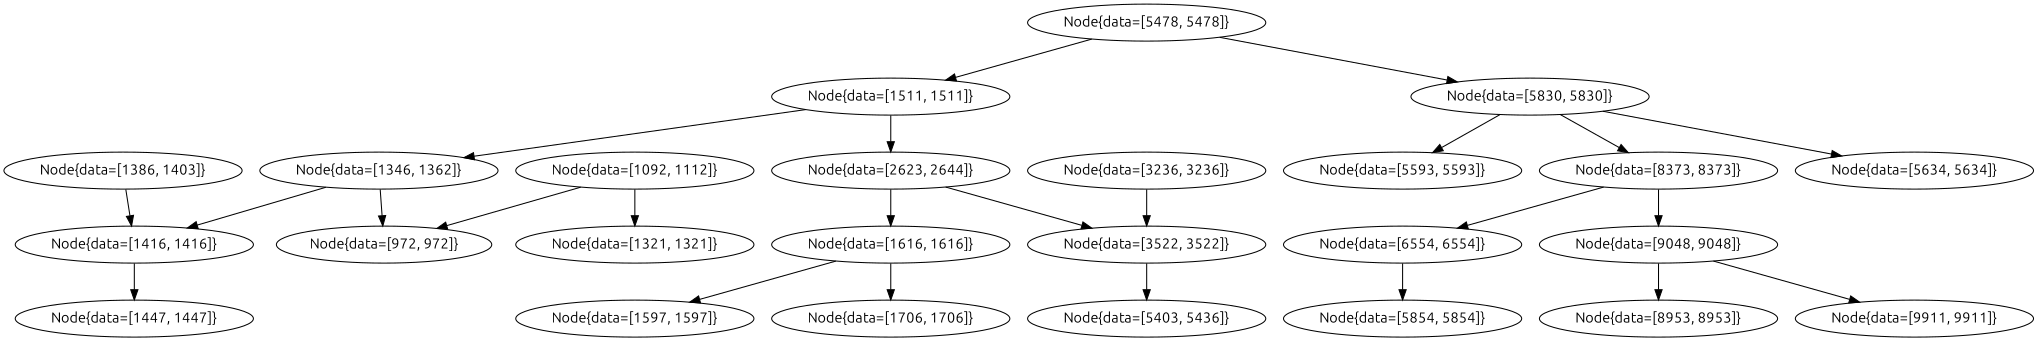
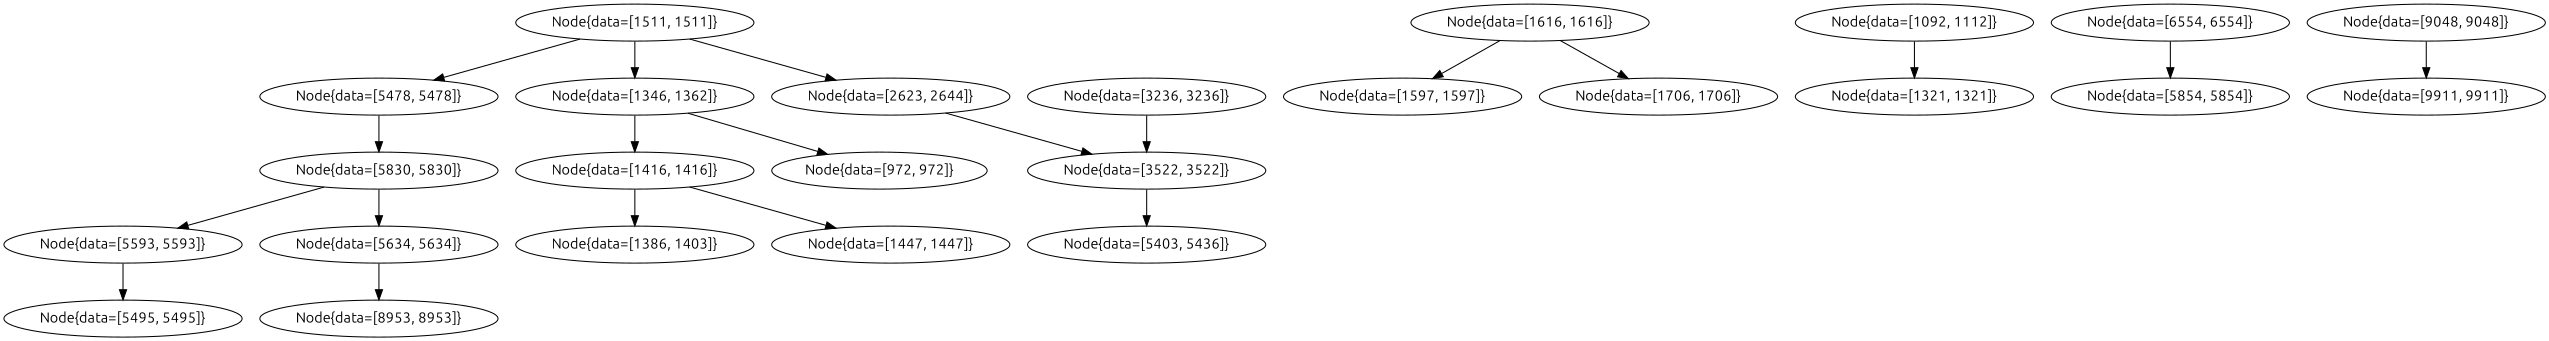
edge "Node{data=[5478, 5478]}" -> "Node{data=[1511, 1511]}": reversed
node "Node{data=[8373, 8373]}": removed
edge "Node{data=[1386, 1403]}" -> "Node{data=[1416, 1416]}": reversed
edge "Node{data=[2623, 2644]}" -> "Node{data=[1616, 1616]}": removed
edge "Node{data=[1092, 1112]}" -> "Node{data=[972, 972]}": removed
edge "Node{data=[9048, 9048]}" -> "Node{data=[8953, 8953]}": now "Node{data=[5634, 5634]}" -> "Node{data=[8953, 8953]}"
node "Node{data=[5495, 5495]}": added
